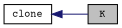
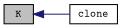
edge "K" -> "clone": reversed
